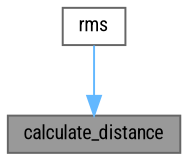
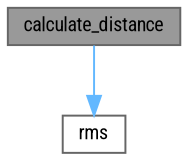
edge "rms" -> "calculate_distance": reversed
